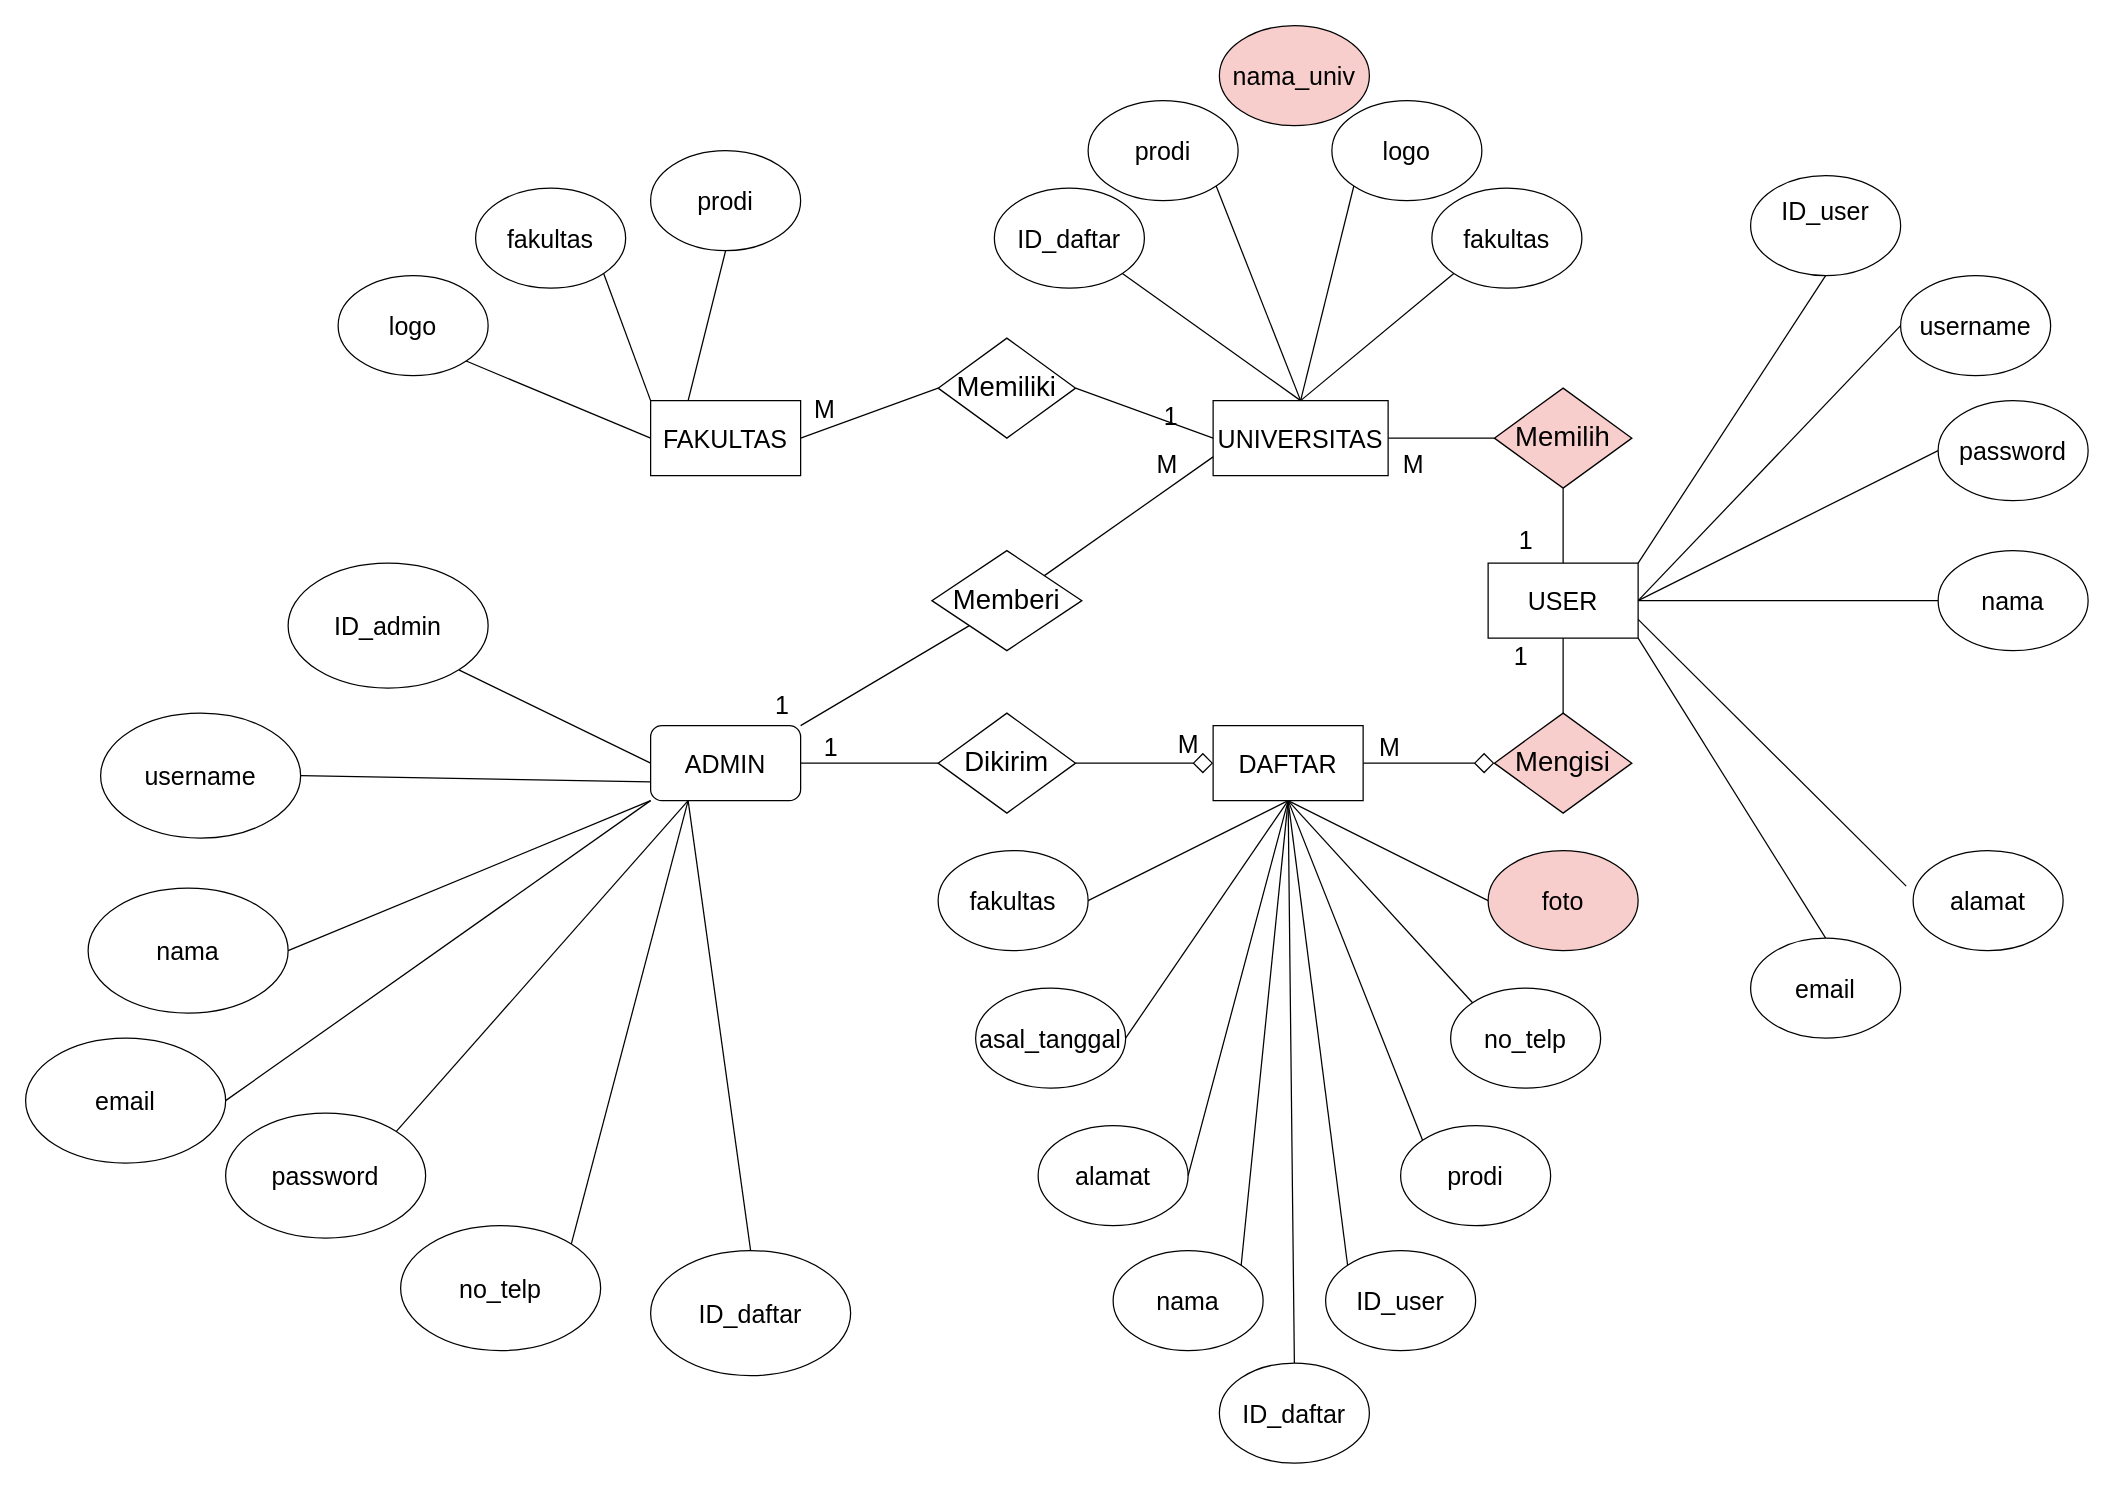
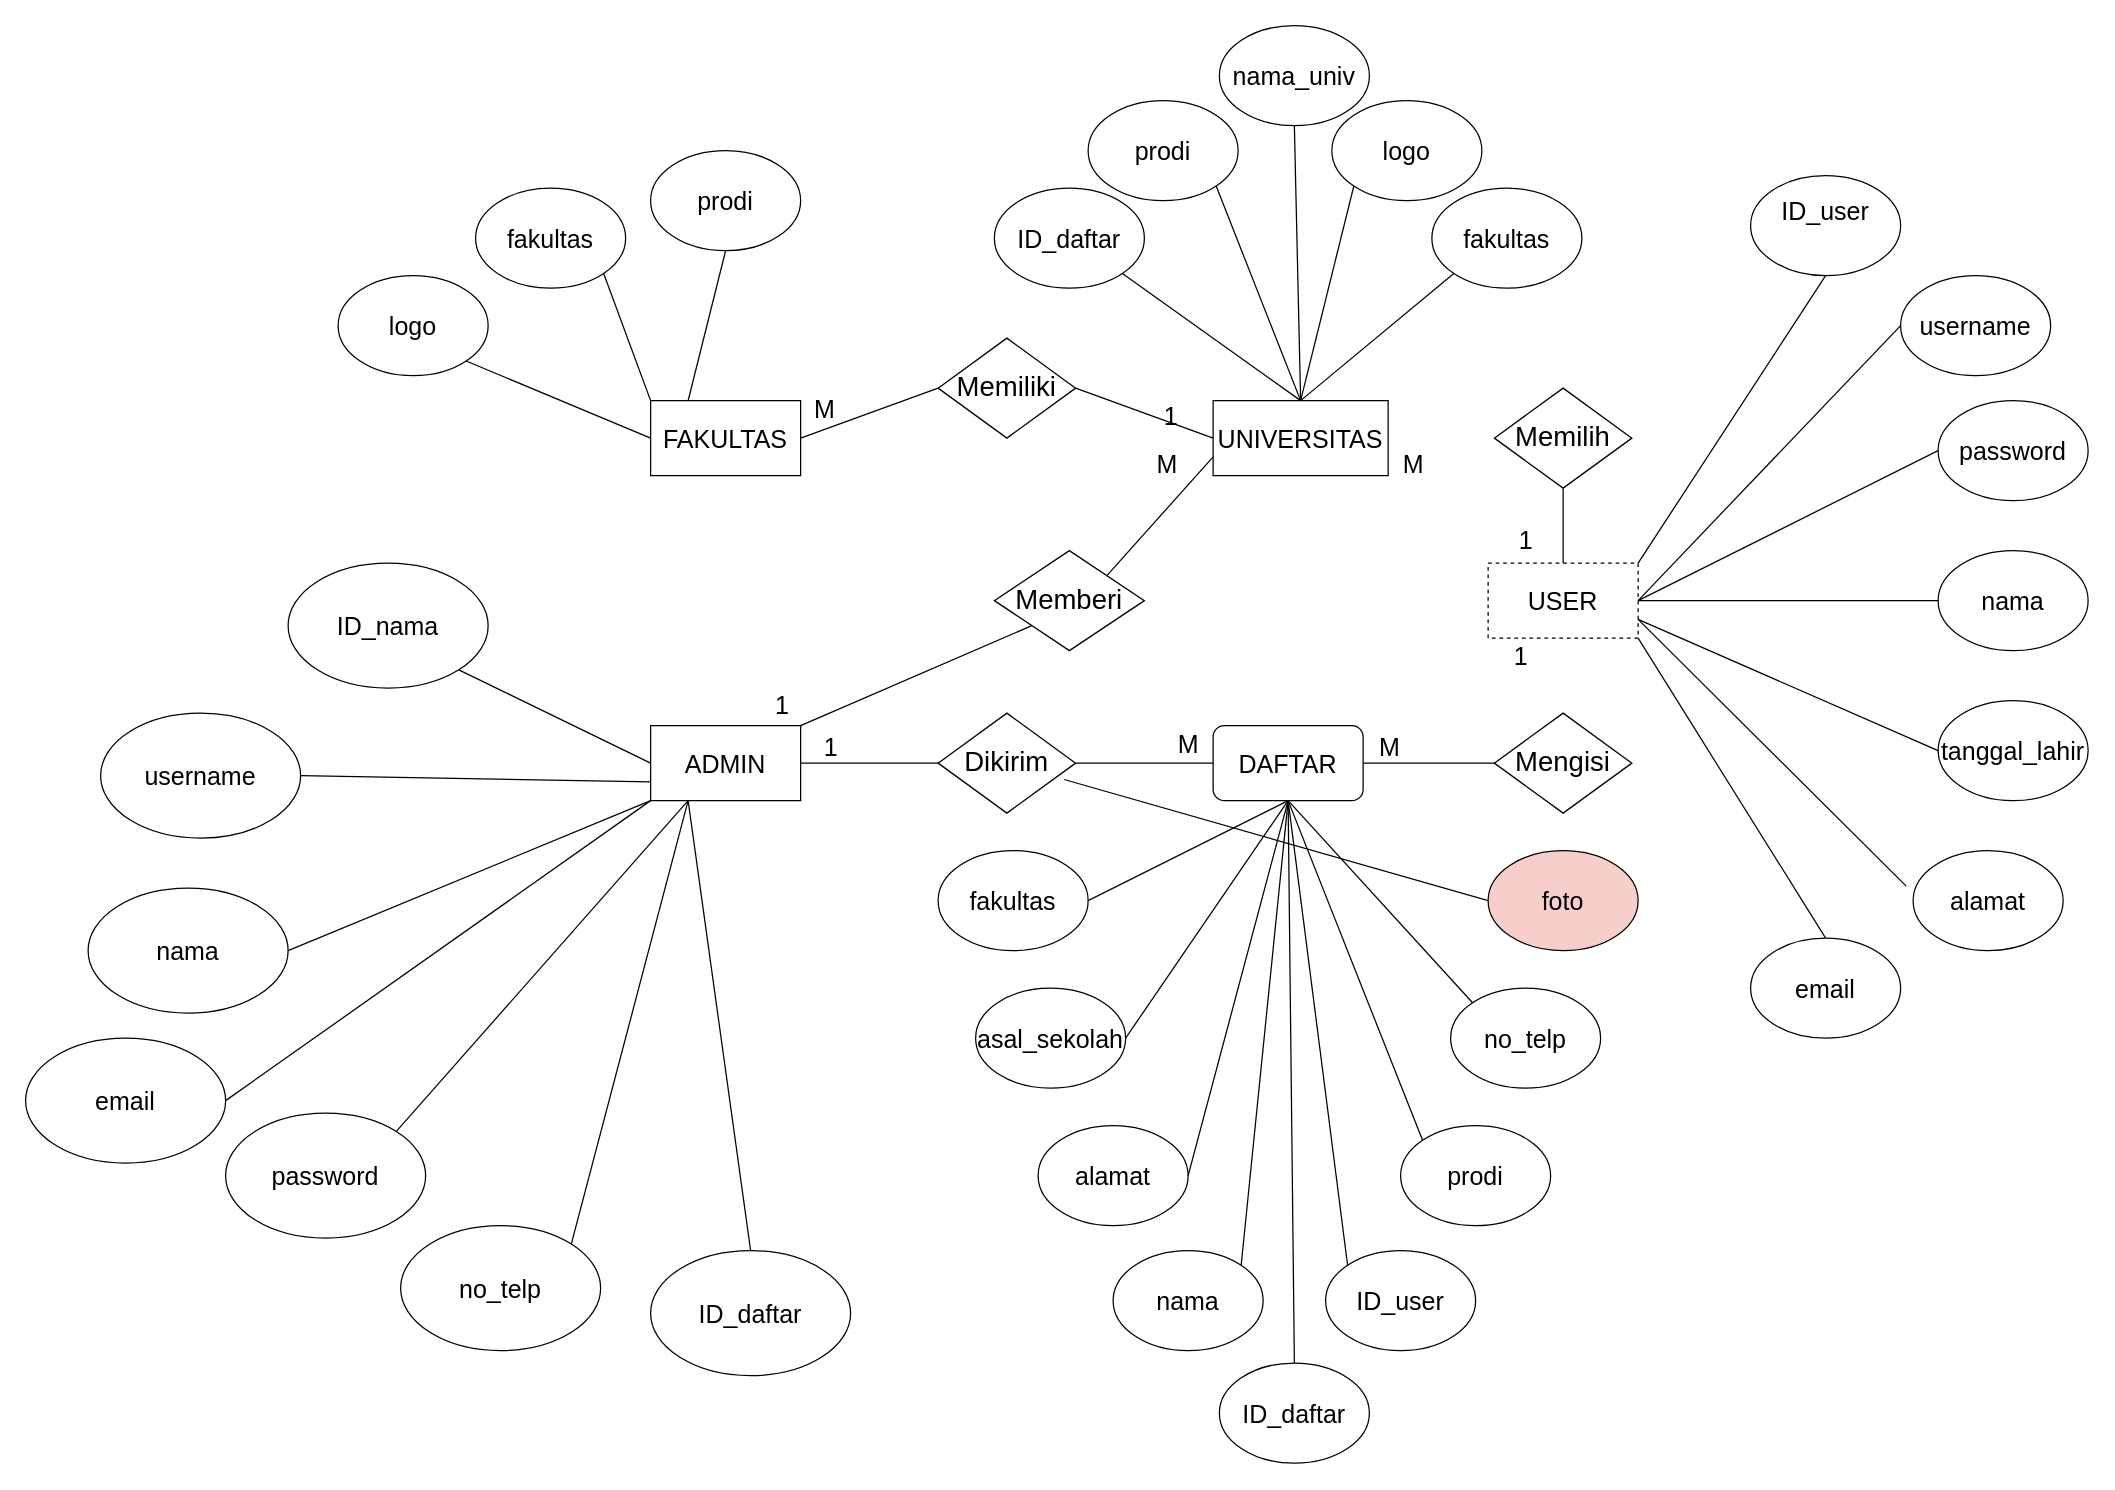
node "nama_univ": fillcolor #f8cecc -> #ffffff
edge "nama_univ" -- "UNIVERSITAS": added
edge "UNIVERSITAS" -- "Memilih": removed
node "Memilih": fillcolor #f8cecc -> #ffffff
node "Memberi": moved (1007, 601) -> (1069, 601)
node "USER": style solid -> dashed
node "ID_admin": label "ID_admin" -> "ID_nama"
edge "USER" -- "Mengisi": removed
edge "USER" -- "tanggal_lahir": added
node "tanggal_lahir": added
node "ADMIN": shape rounded rectangle -> rectangle
edge "Dikirim" -> "DAFTAR": arrowhead diamond -> none
node "DAFTAR": shape rectangle -> rounded rectangle
edge "DAFTAR" -> "Mengisi": arrowhead diamond -> none
node "Mengisi": fillcolor #f8cecc -> #ffffff
edge "DAFTAR" -- "foto": now "Dikirim" -- "foto"
node "asal_tanggal": label "asal_tanggal" -> "asal_sekolah"
